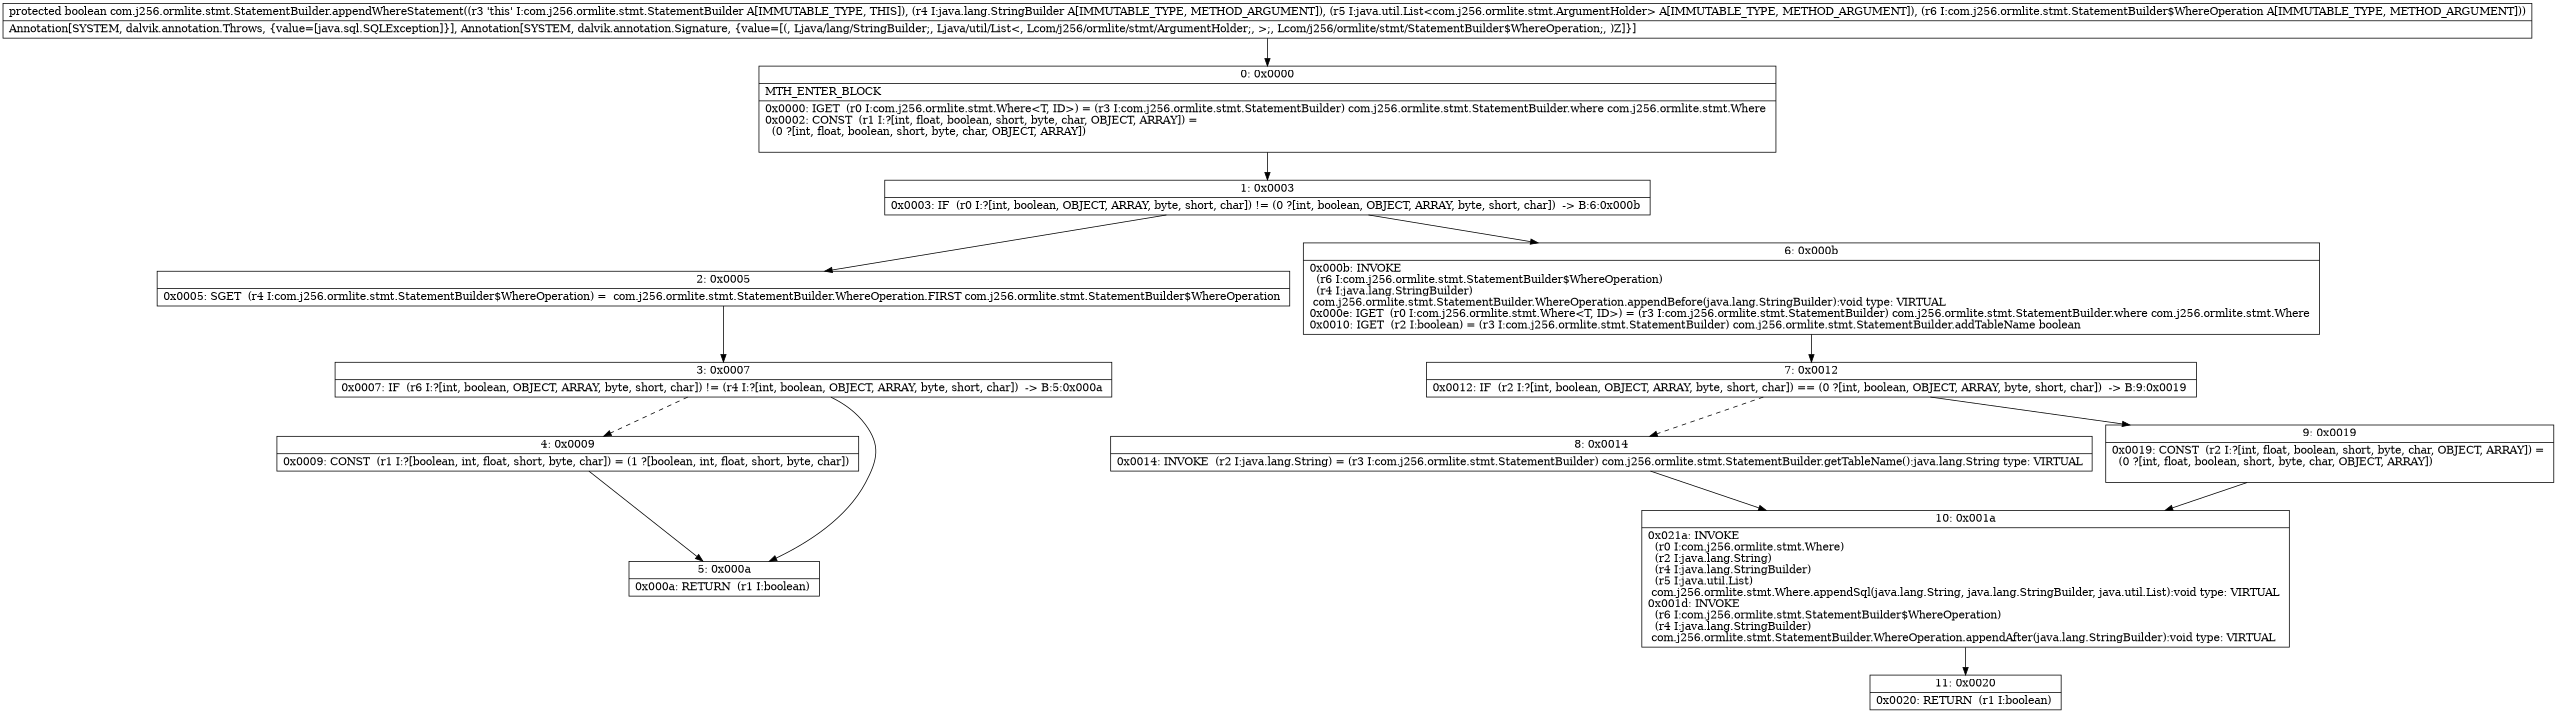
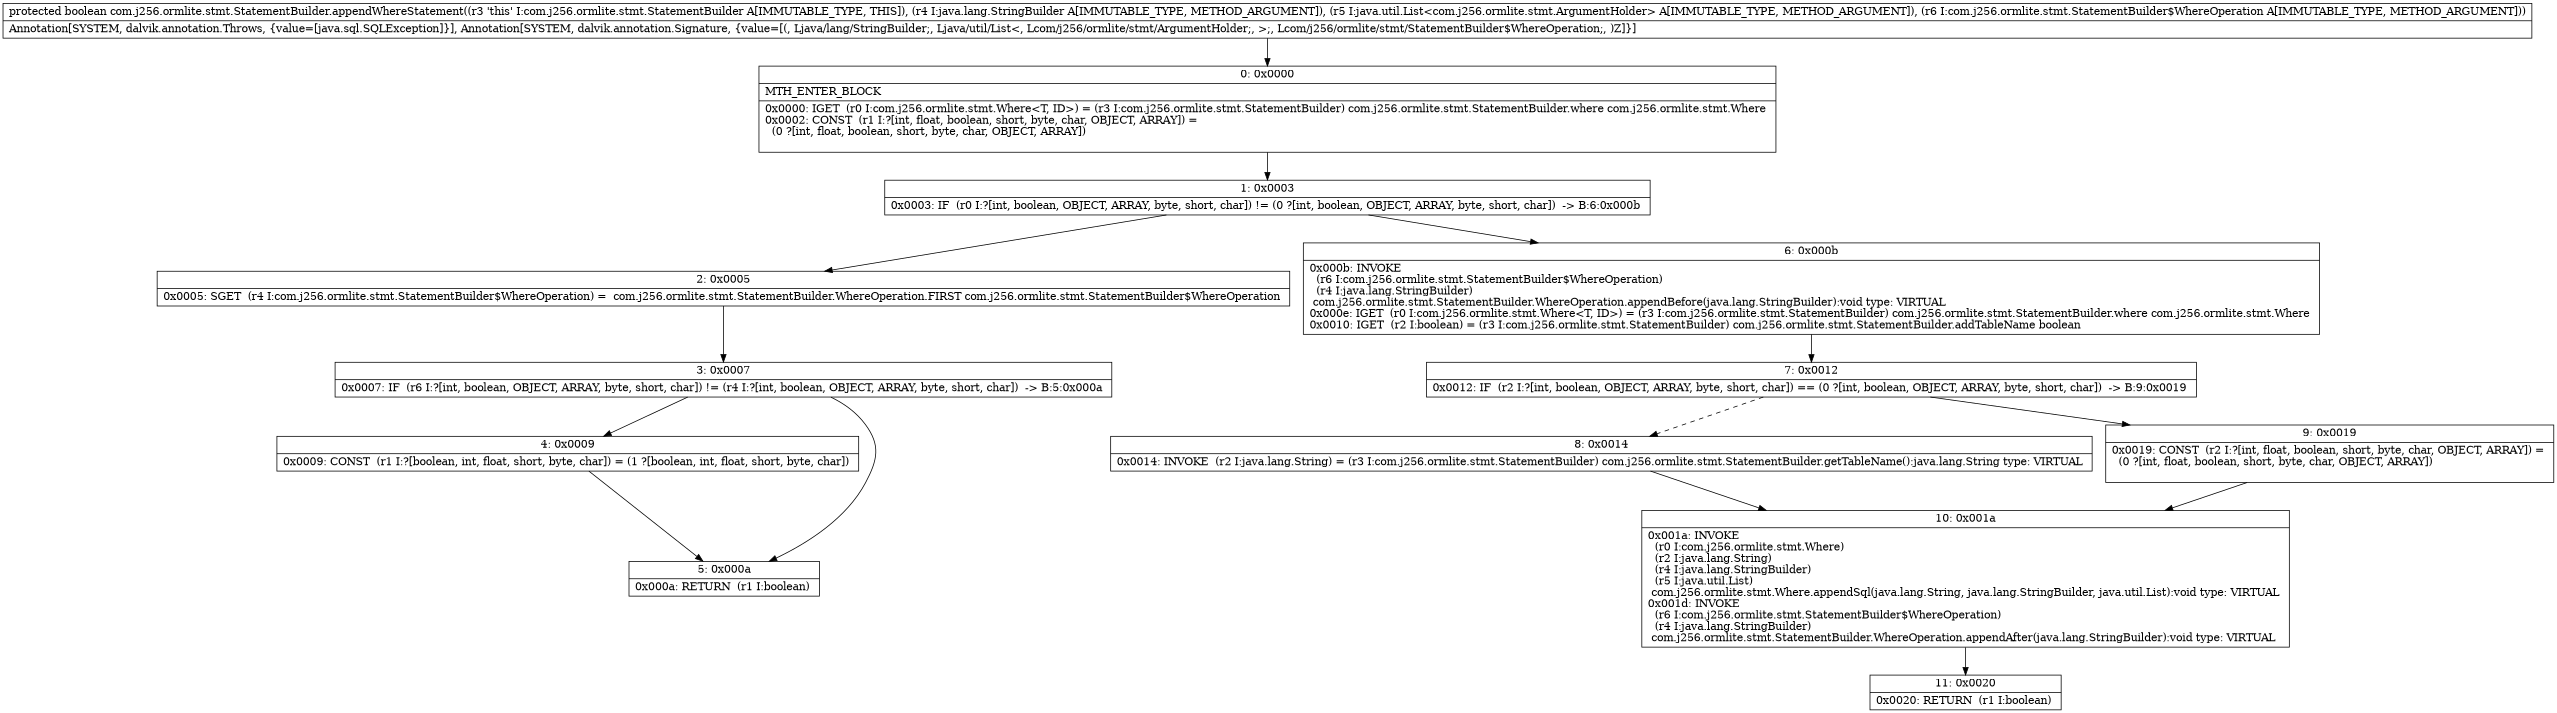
edge "3: 0x0007" -> "4: 0x0009": style dashed -> solid
node "10: 0x001a": text "0x021a: INVOKE" -> "0x001a: INVOKE"
